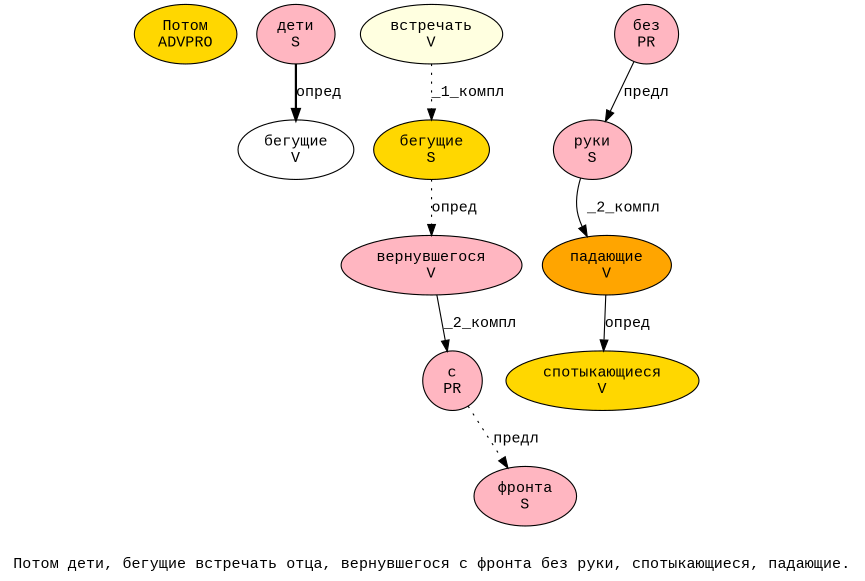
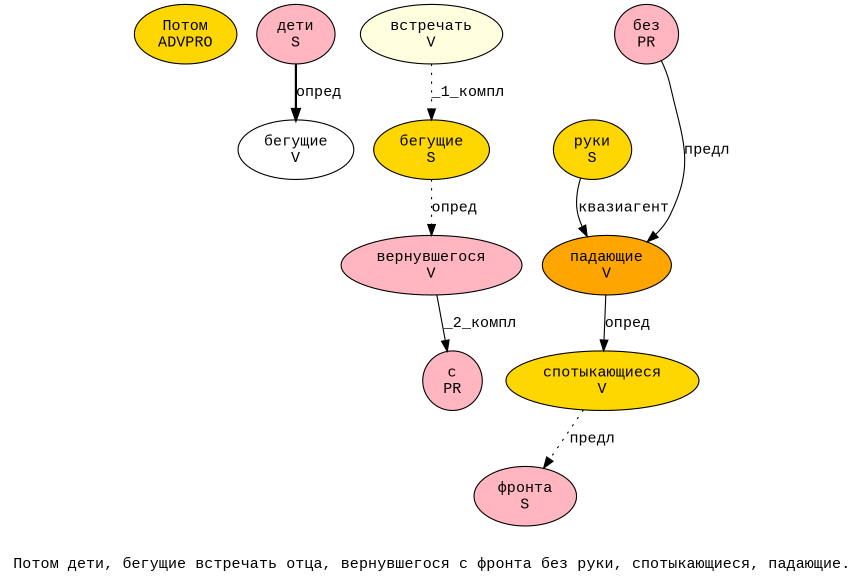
edge "без PR" -> "руки S": now "без PR" -> "падающие V"
node "руки S": fillcolor lightpink -> gold
edge "руки S" -> "падающие V": label "_2_компл" -> "квазиагент"
edge "с PR" -> "фронта S": now "спотыкающиеся V" -> "фронта S"
